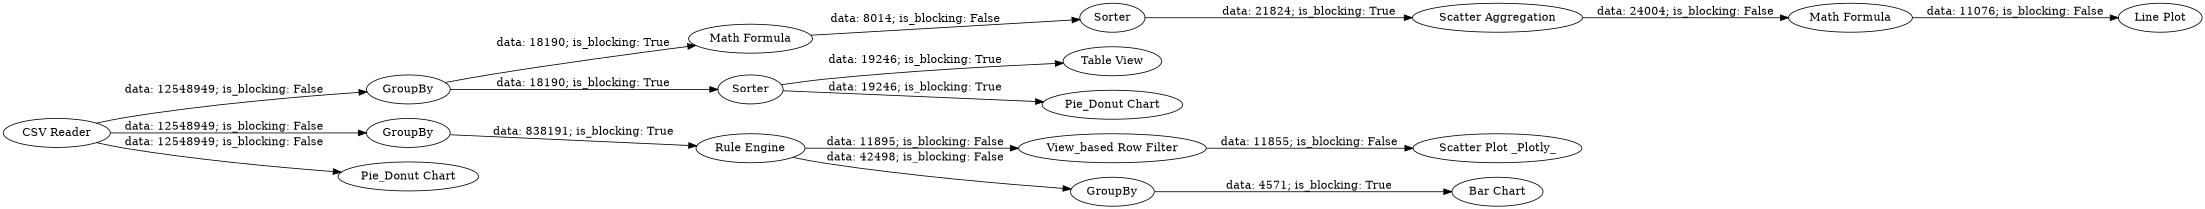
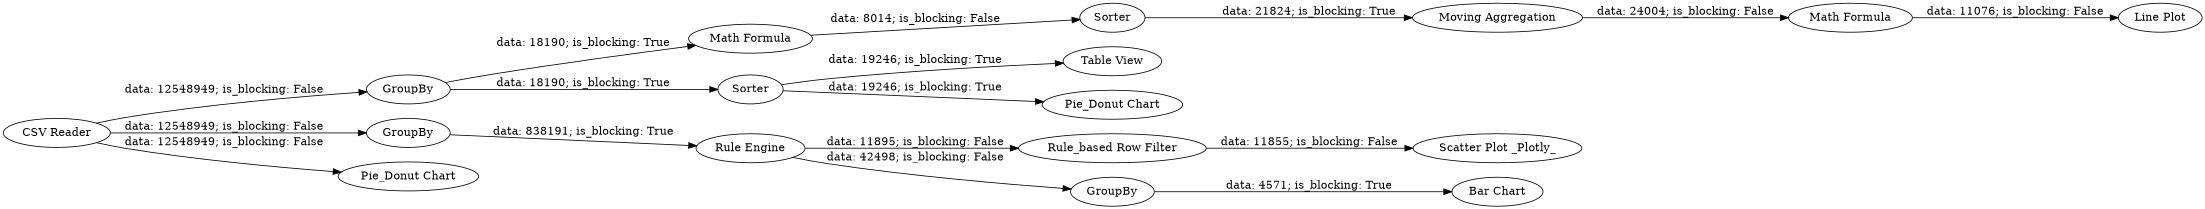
node "Scatter Aggregation": label "Scatter Aggregation" -> "Moving Aggregation"
node "View_based Row Filter": label "View_based Row Filter" -> "Rule_based Row Filter"
